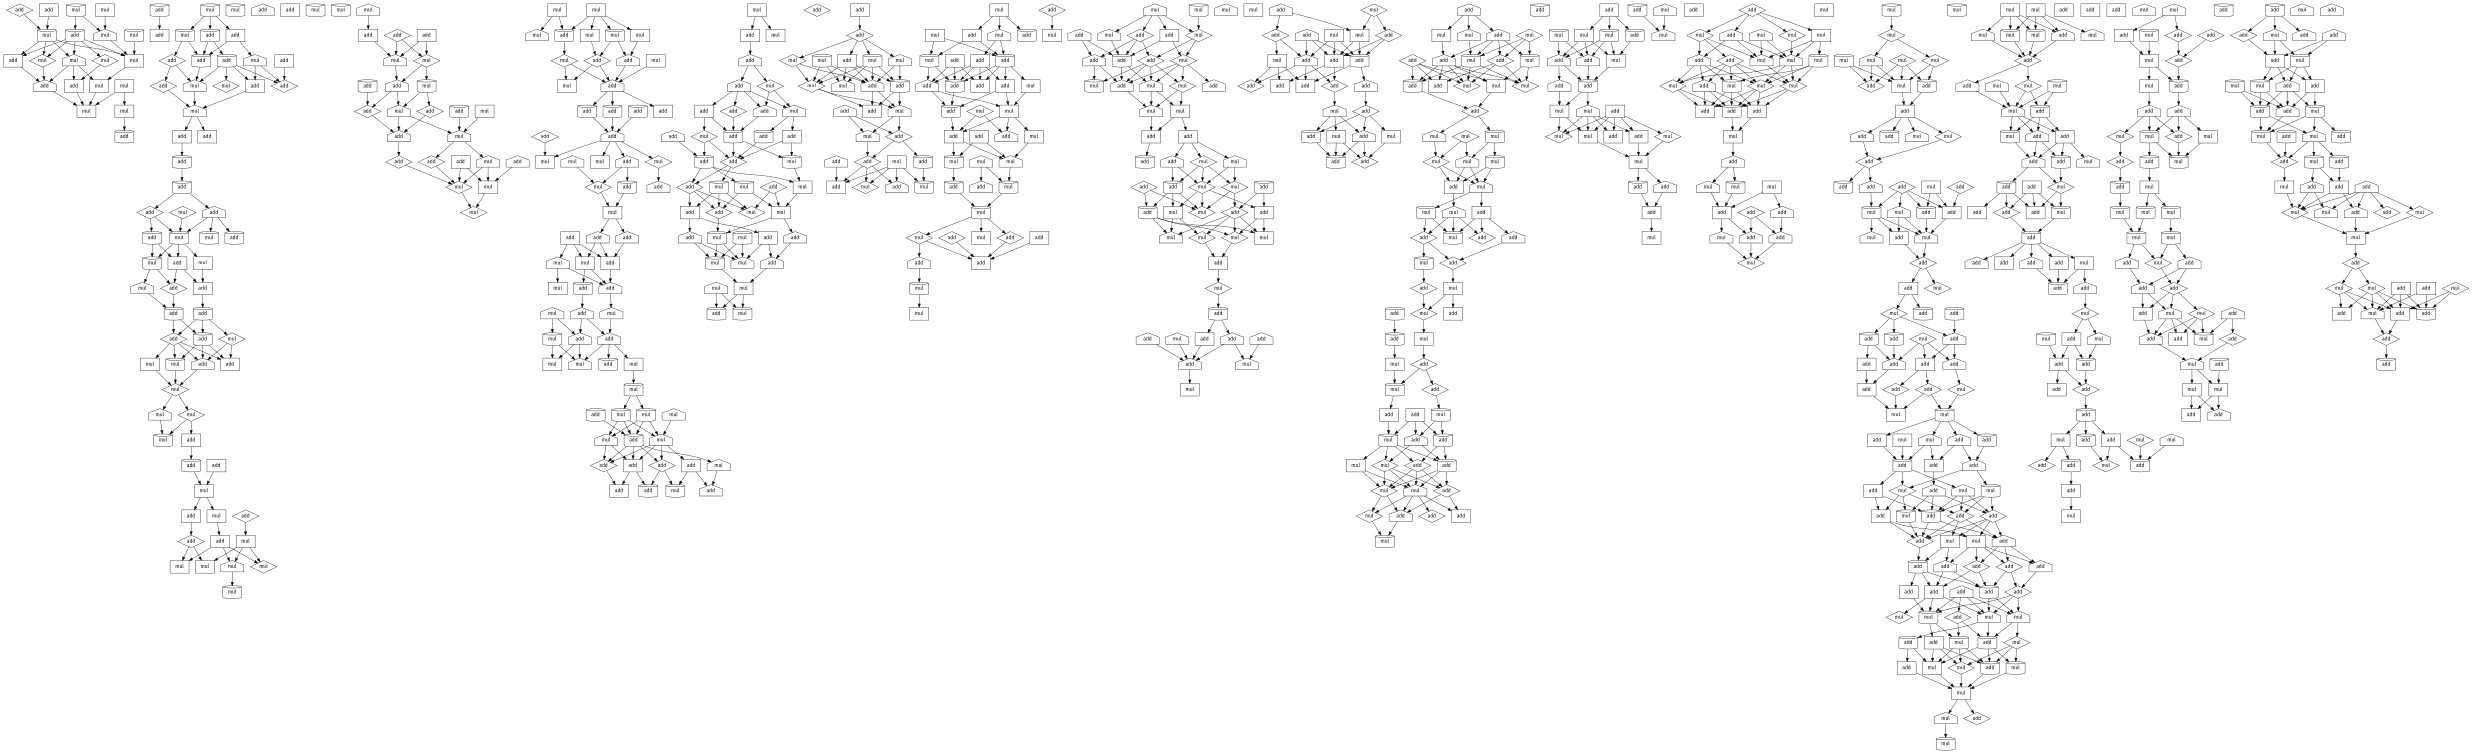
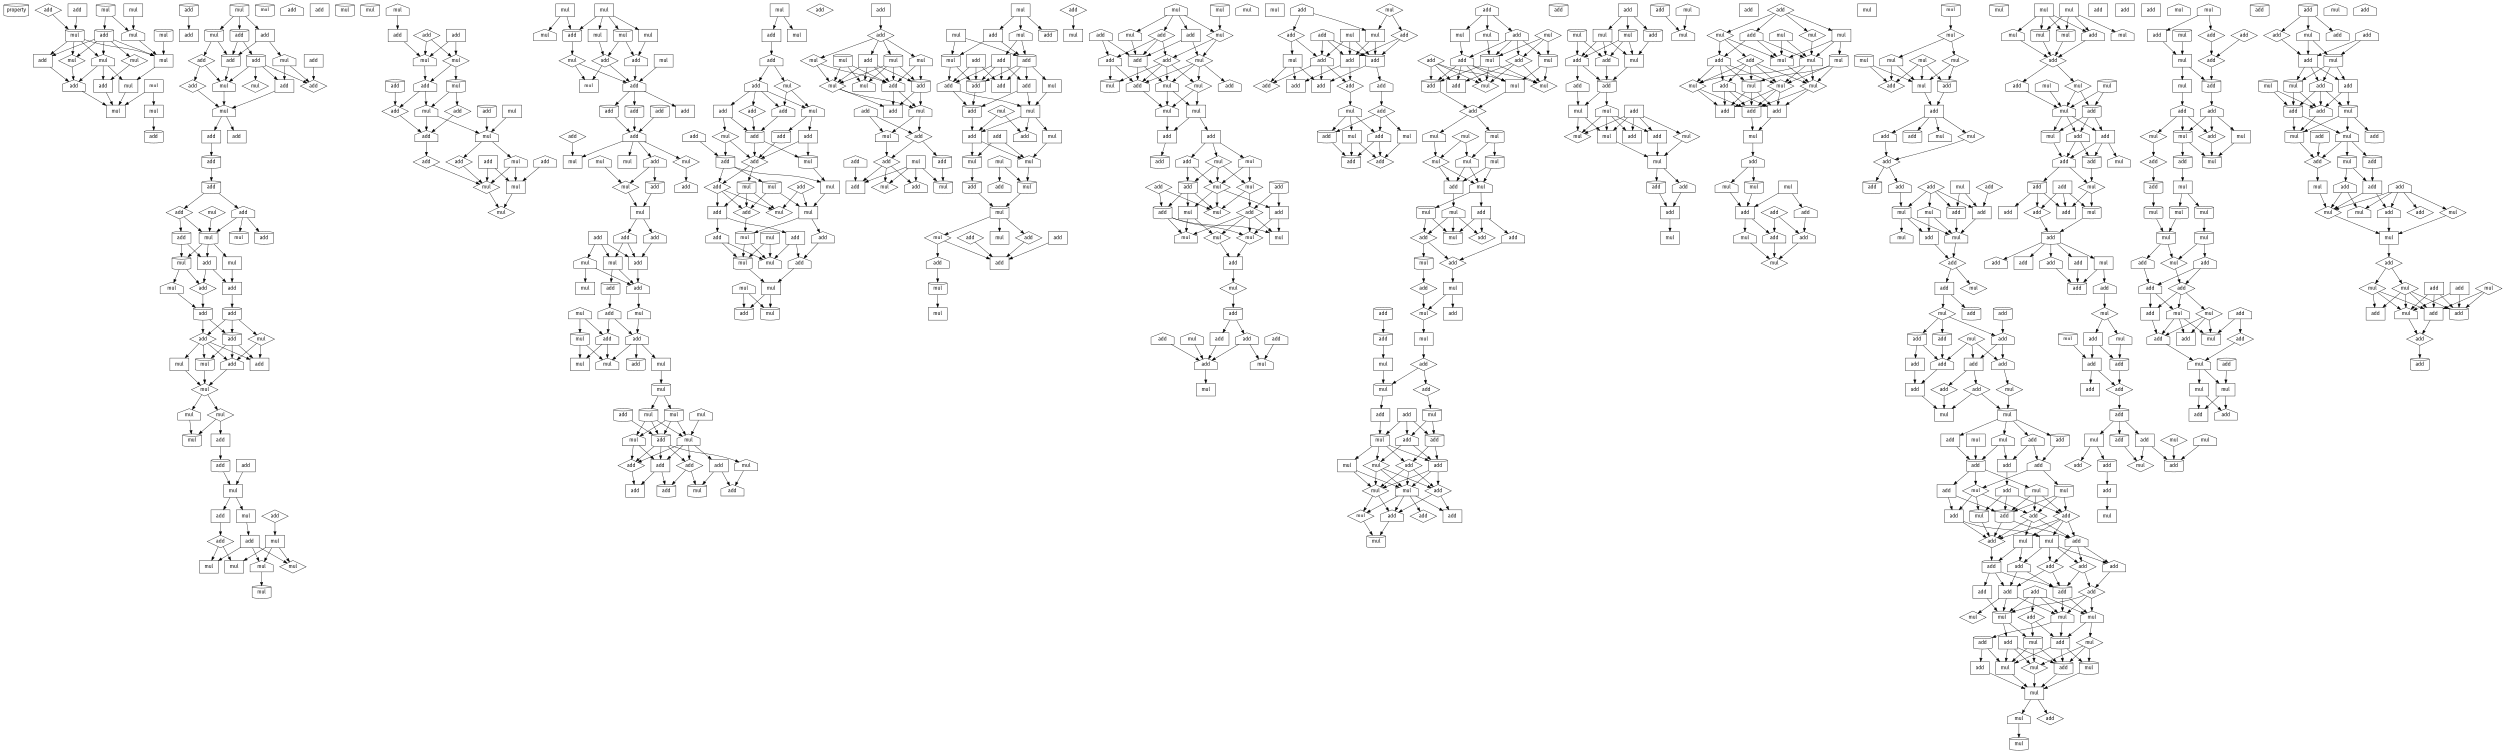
node "property": added
